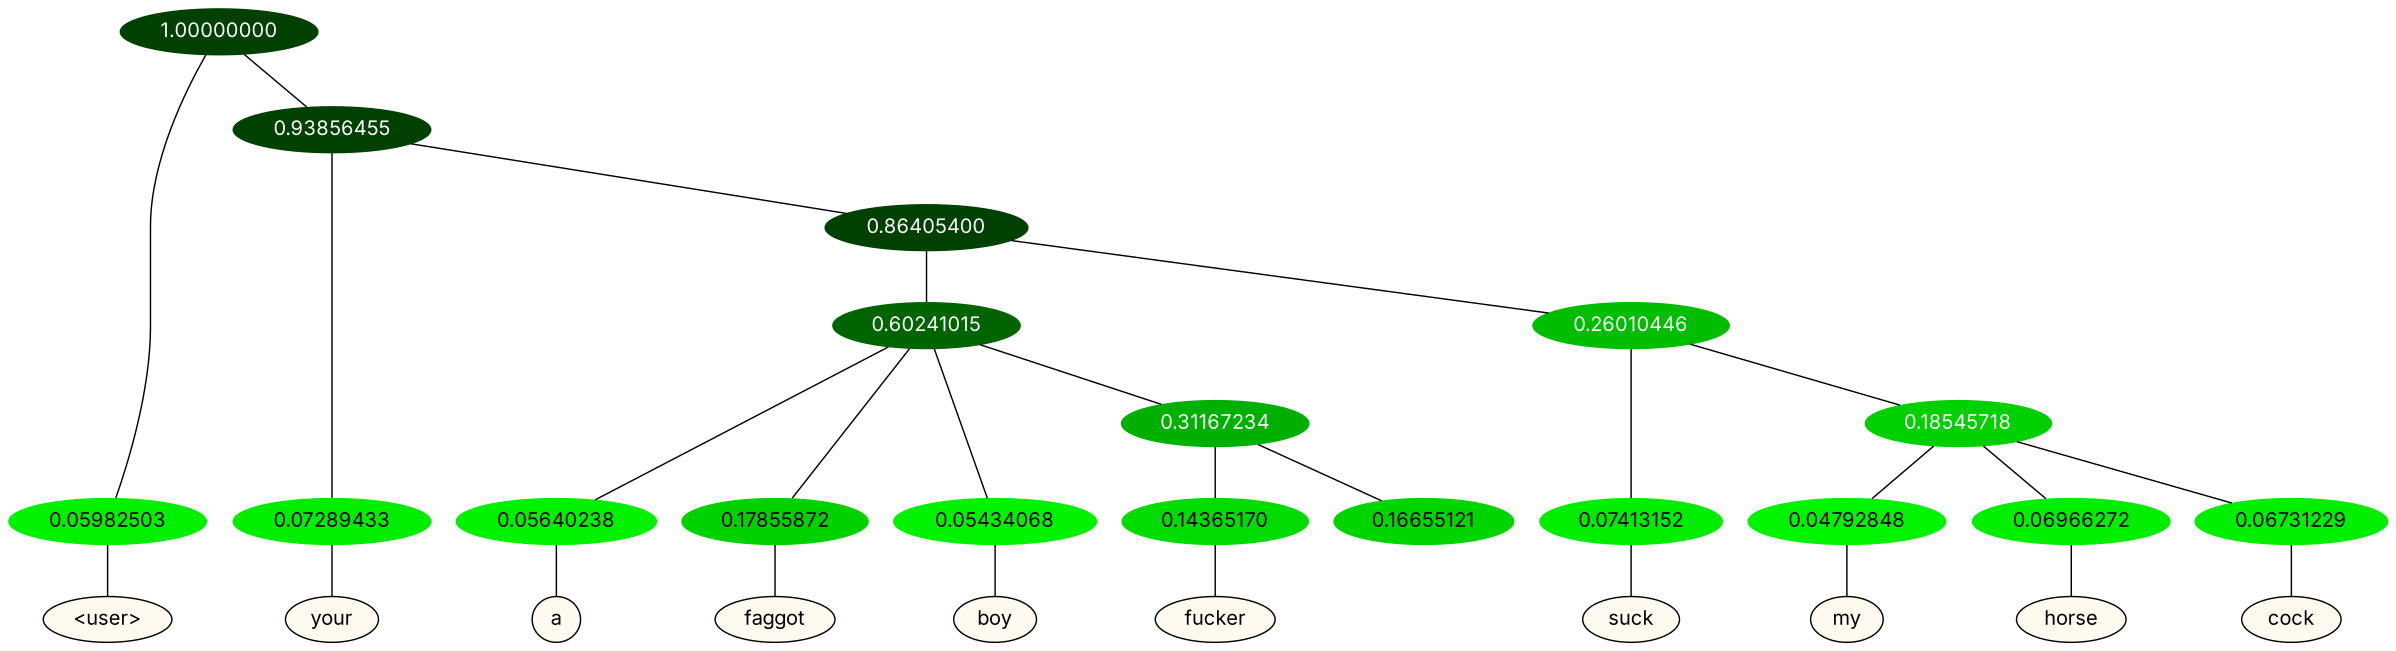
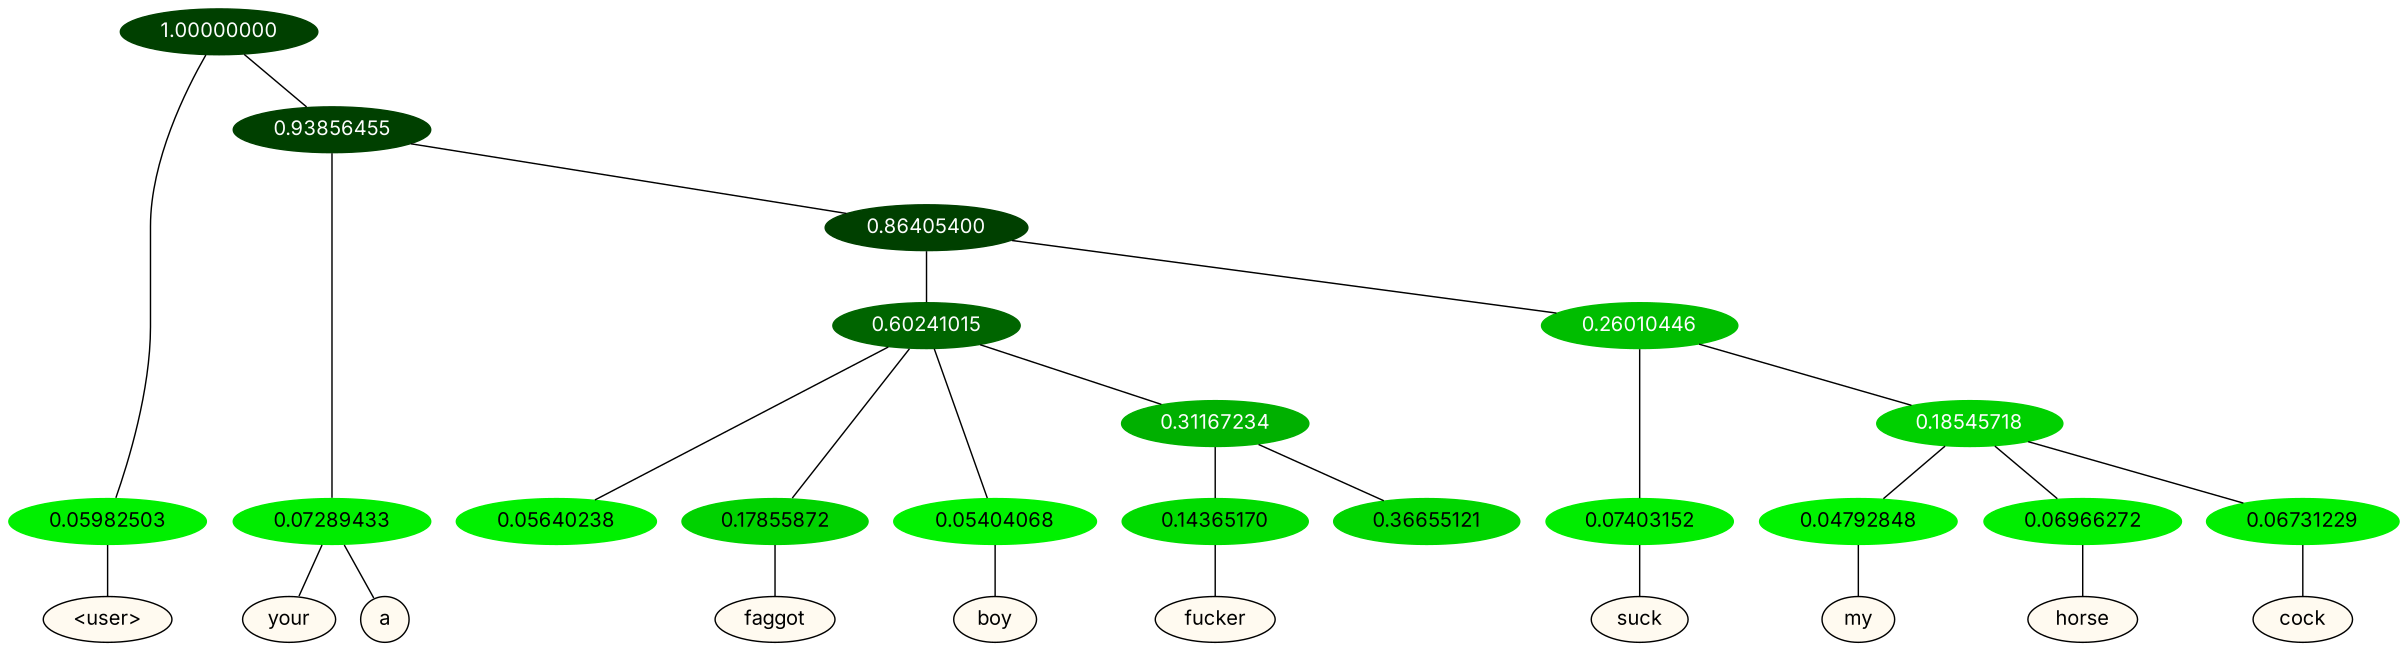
node "0.05434068": label "0.05434068" -> "0.05404068"
node "0.16655121": label "0.16655121" -> "0.36655121"
node "0.07413152": label "0.07413152" -> "0.07403152"
edge "0.05640238" -- "a": now "0.07289433" -- "a"
